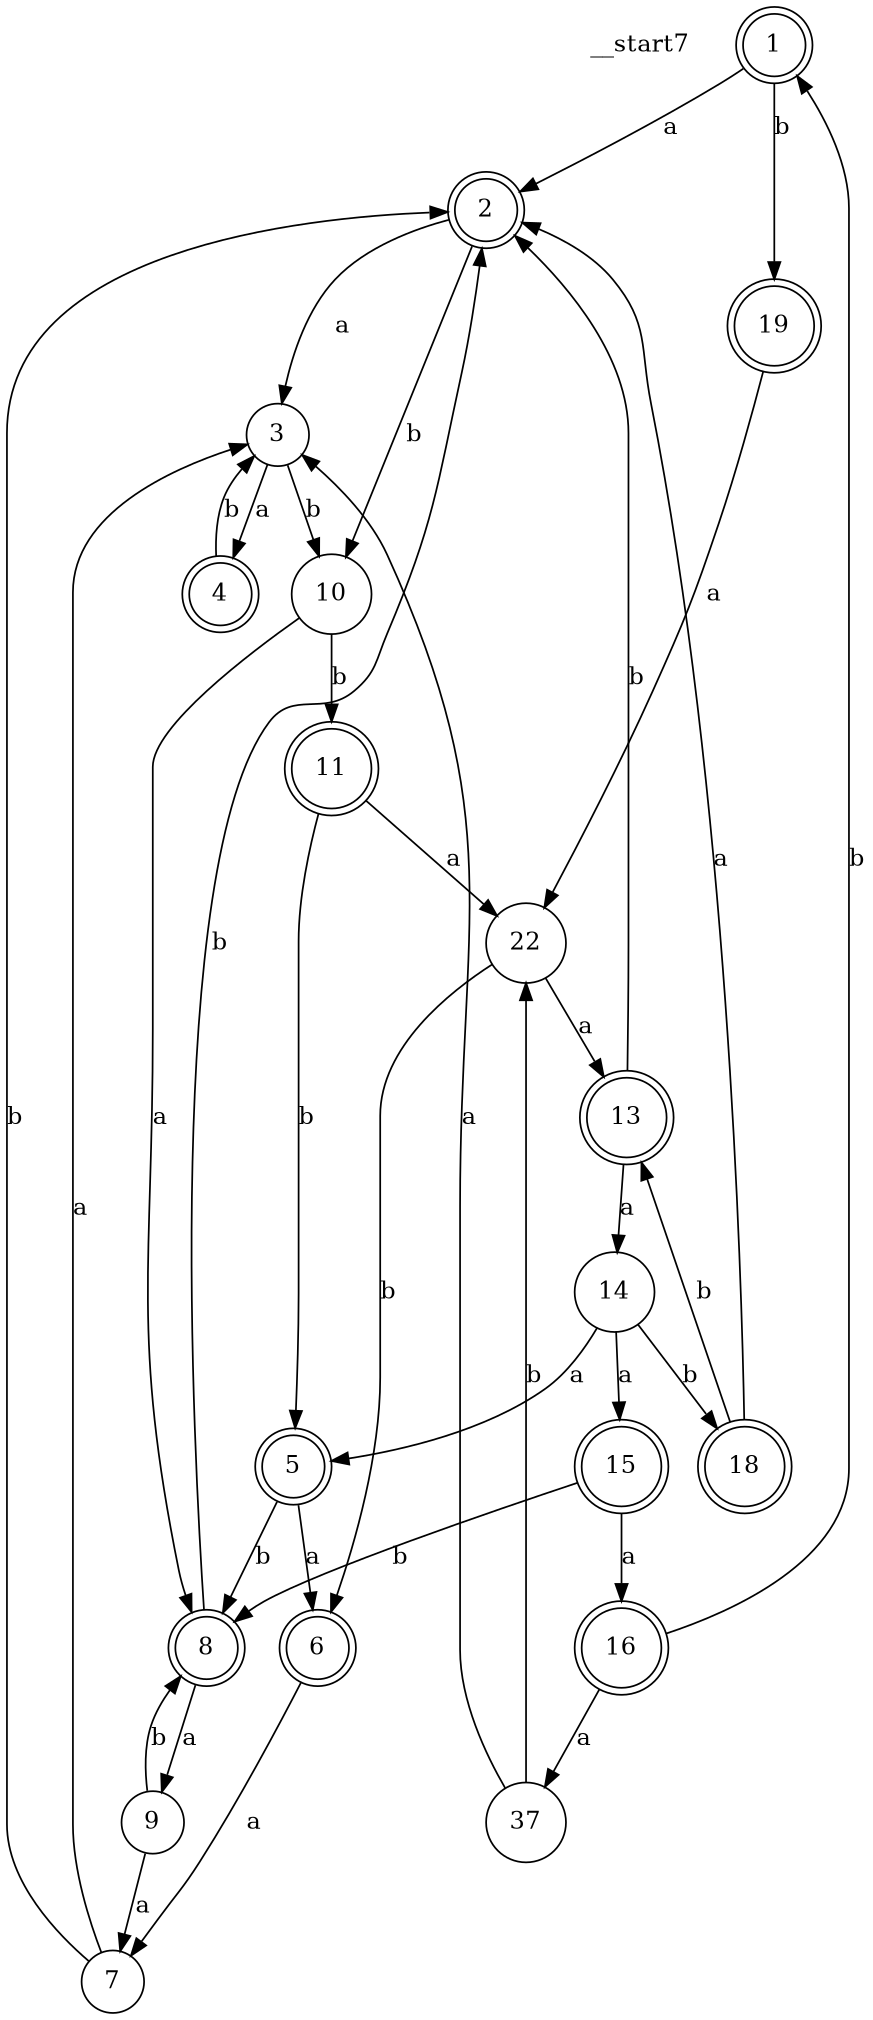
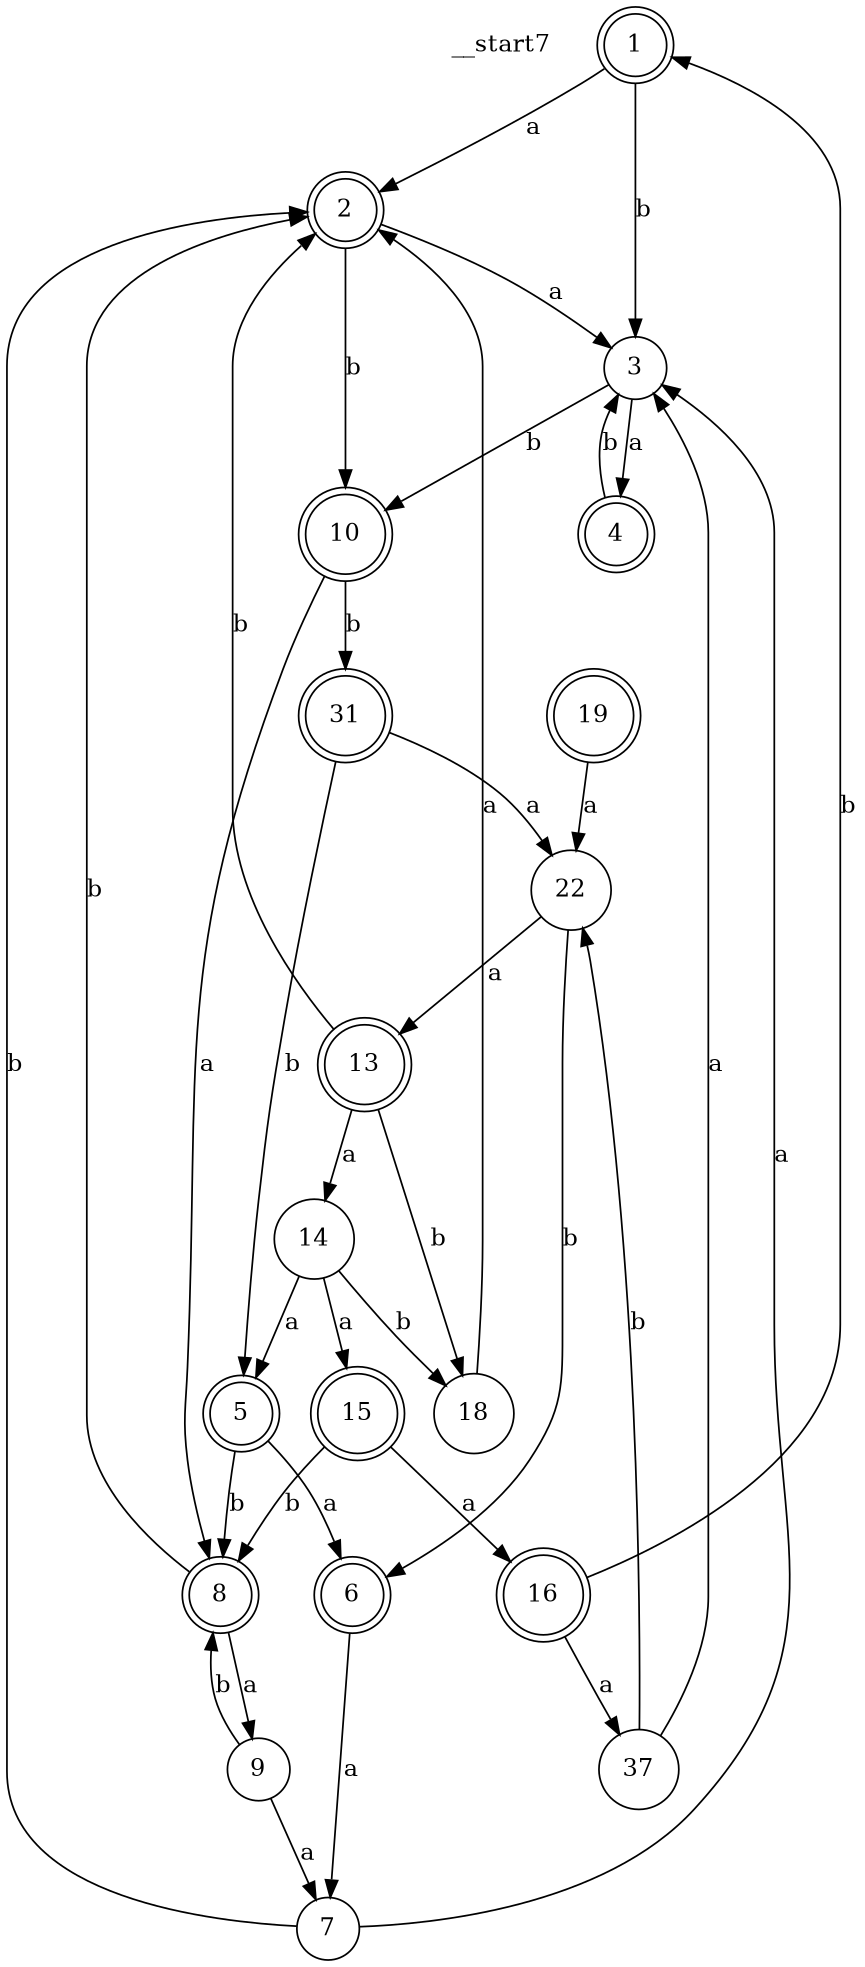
edge "1" -> "19": now "1" -> "3"
node "10": shape circle -> doublecircle
node "11": label "11" -> "31"
edge "18" -> "13": reversed
node "18": shape doublecircle -> circle
